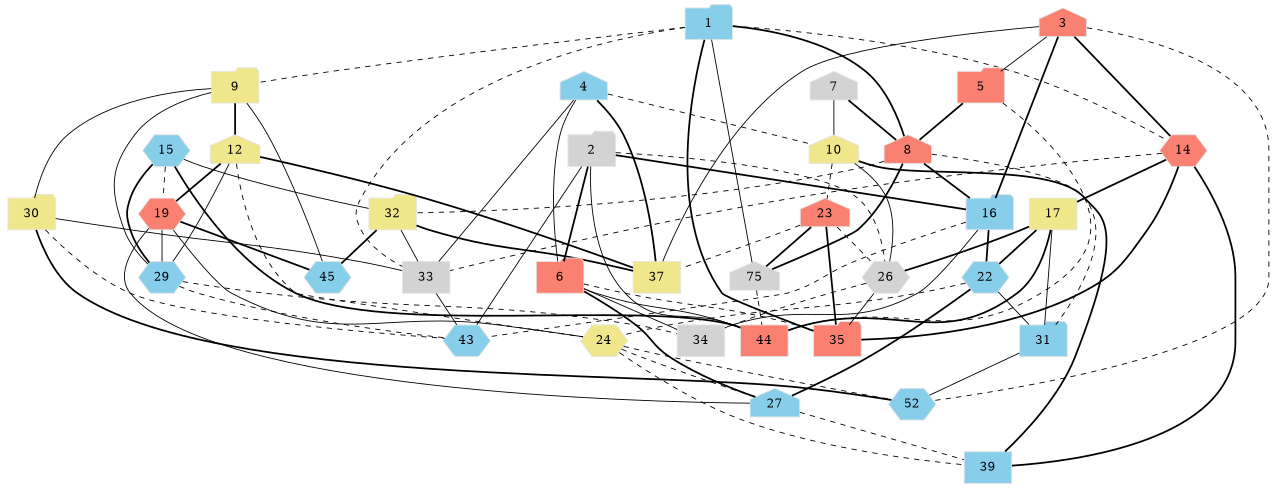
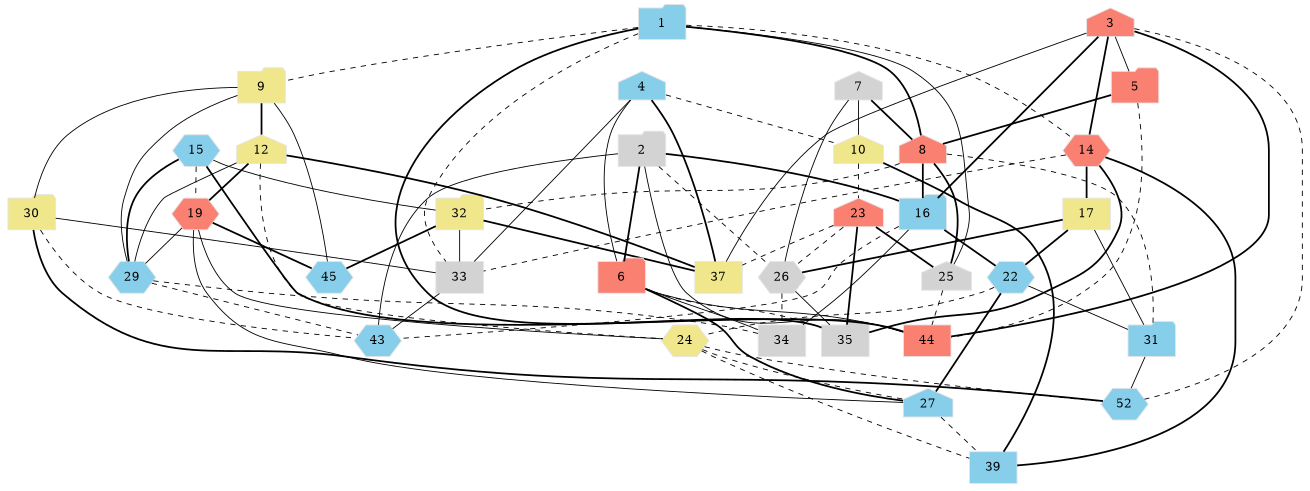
edge "10" -- "26": now "7" -- "26"
node "75": label "75" -> "25"
edge "17" -- "44": now "3" -- "44"
node "35": fillcolor salmon -> lightgrey
